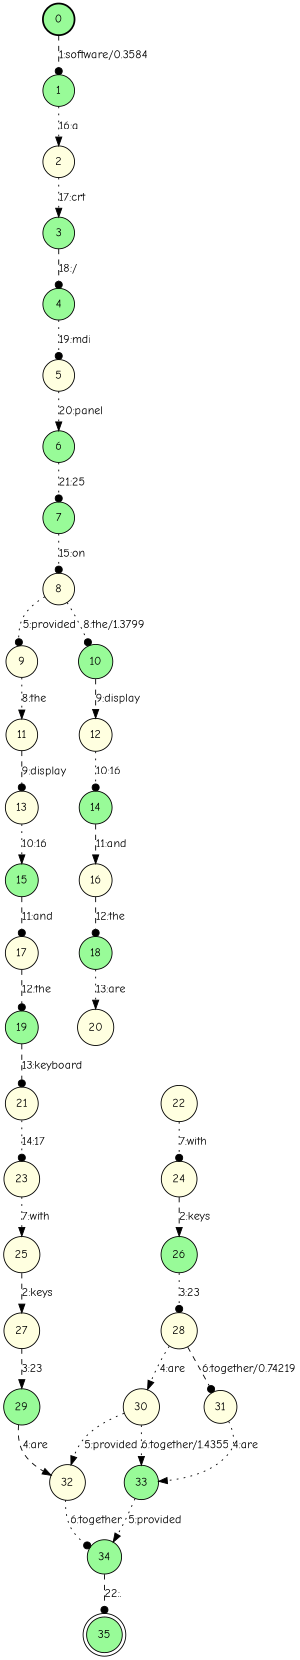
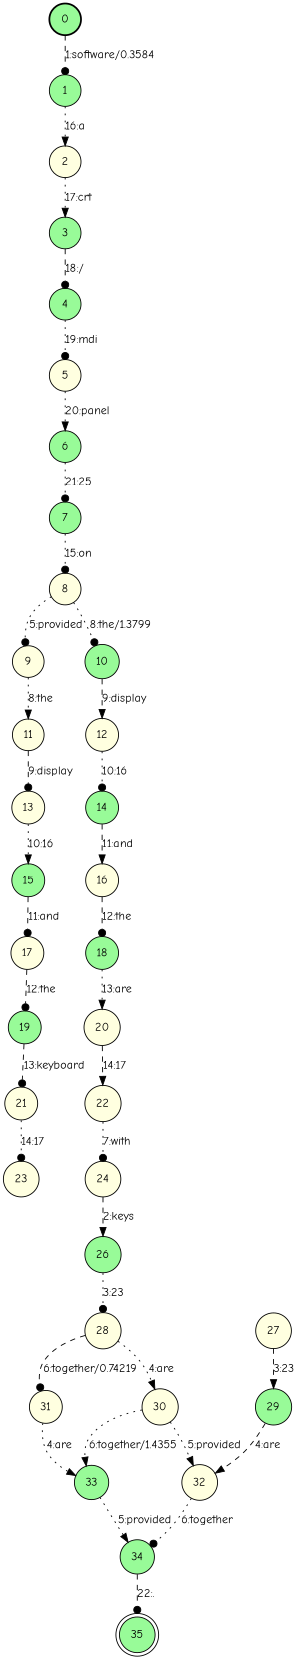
edge "20" -> "22": added, label "14:17"
node "25": removed
